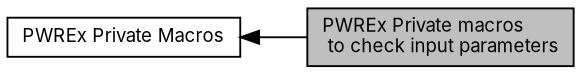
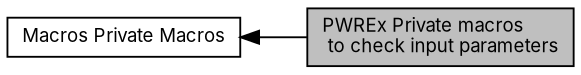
node "PWREx Private Macros": label "PWREx Private Macros" -> "Macros Private Macros"
